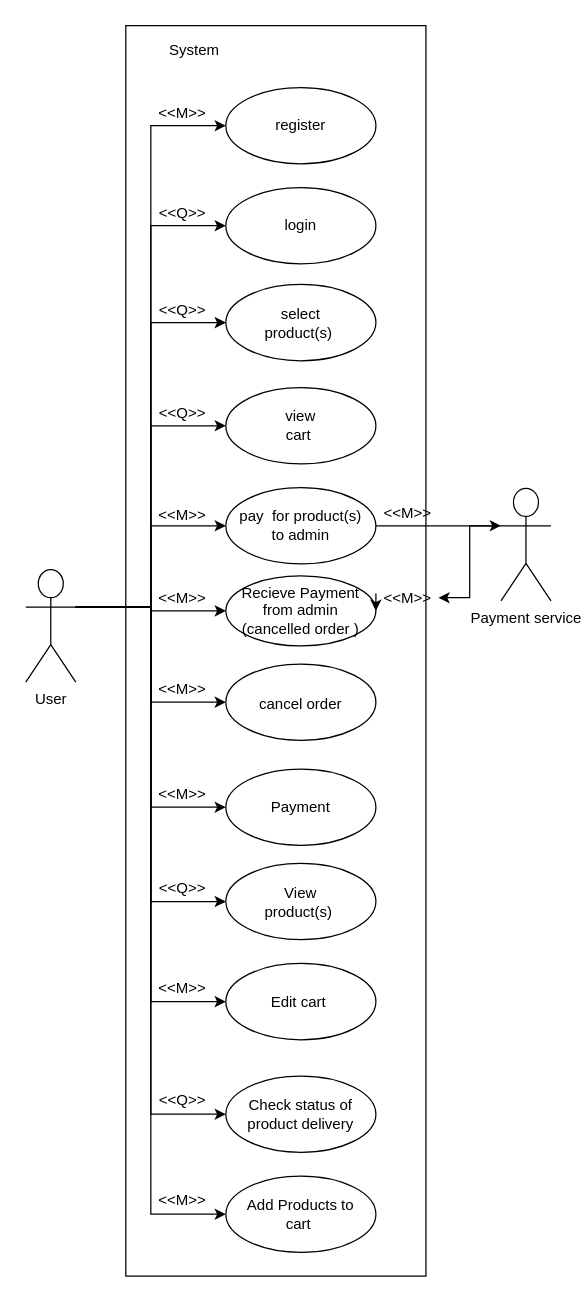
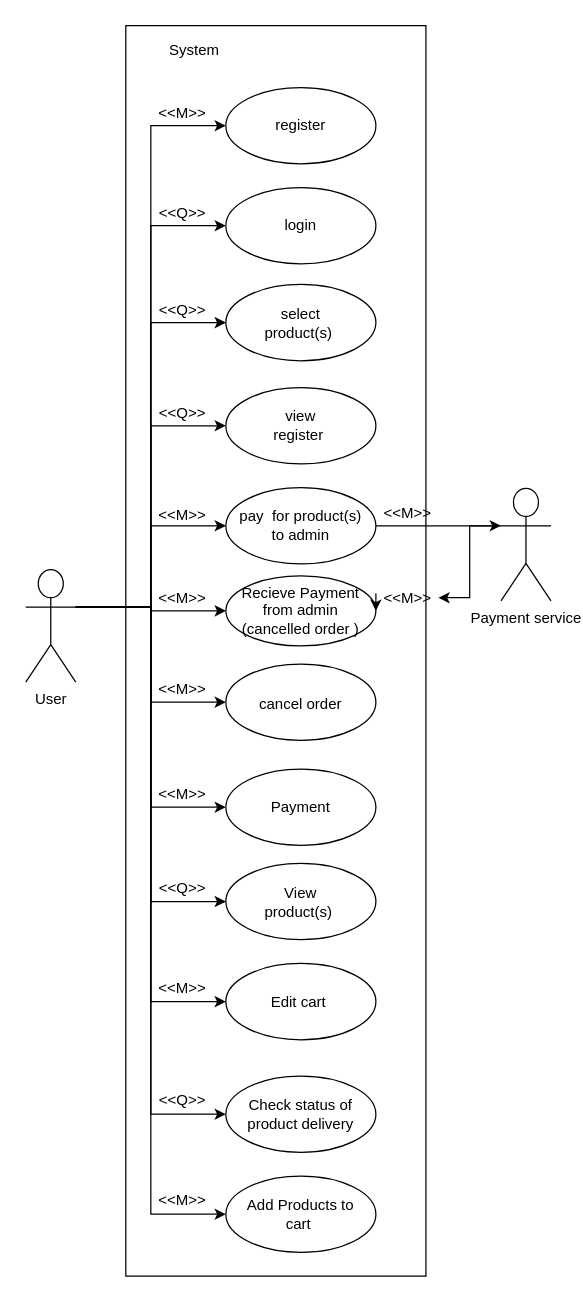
node "view cart": label "view cart" -> "view register"
